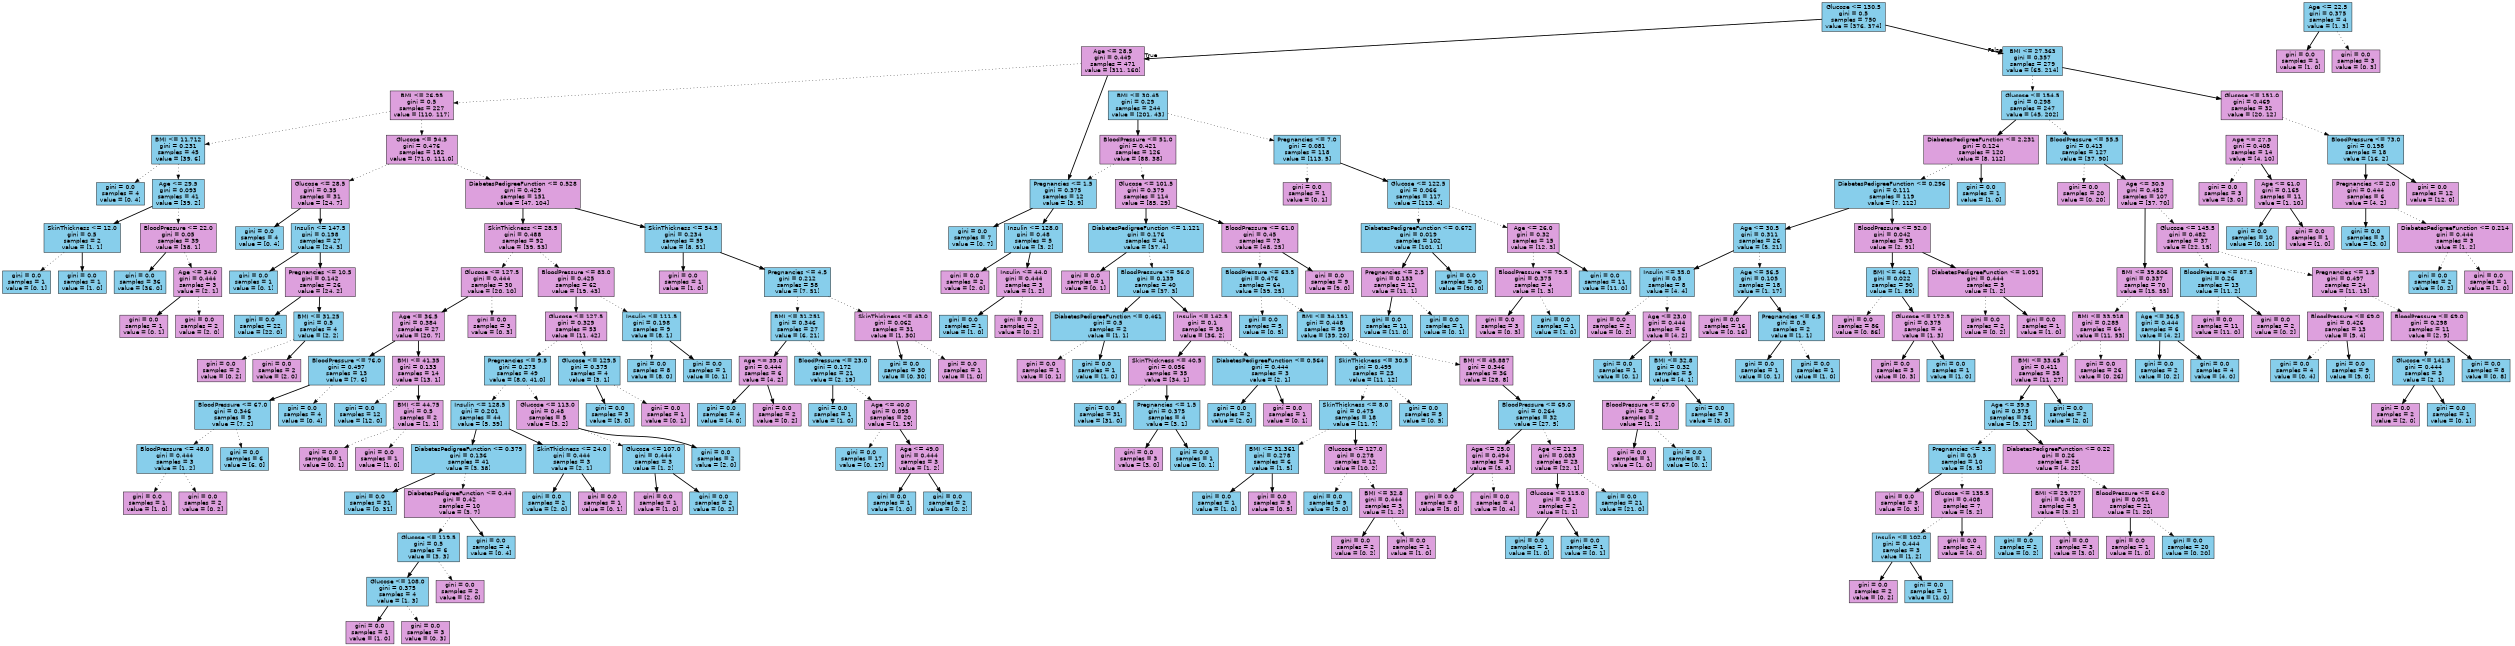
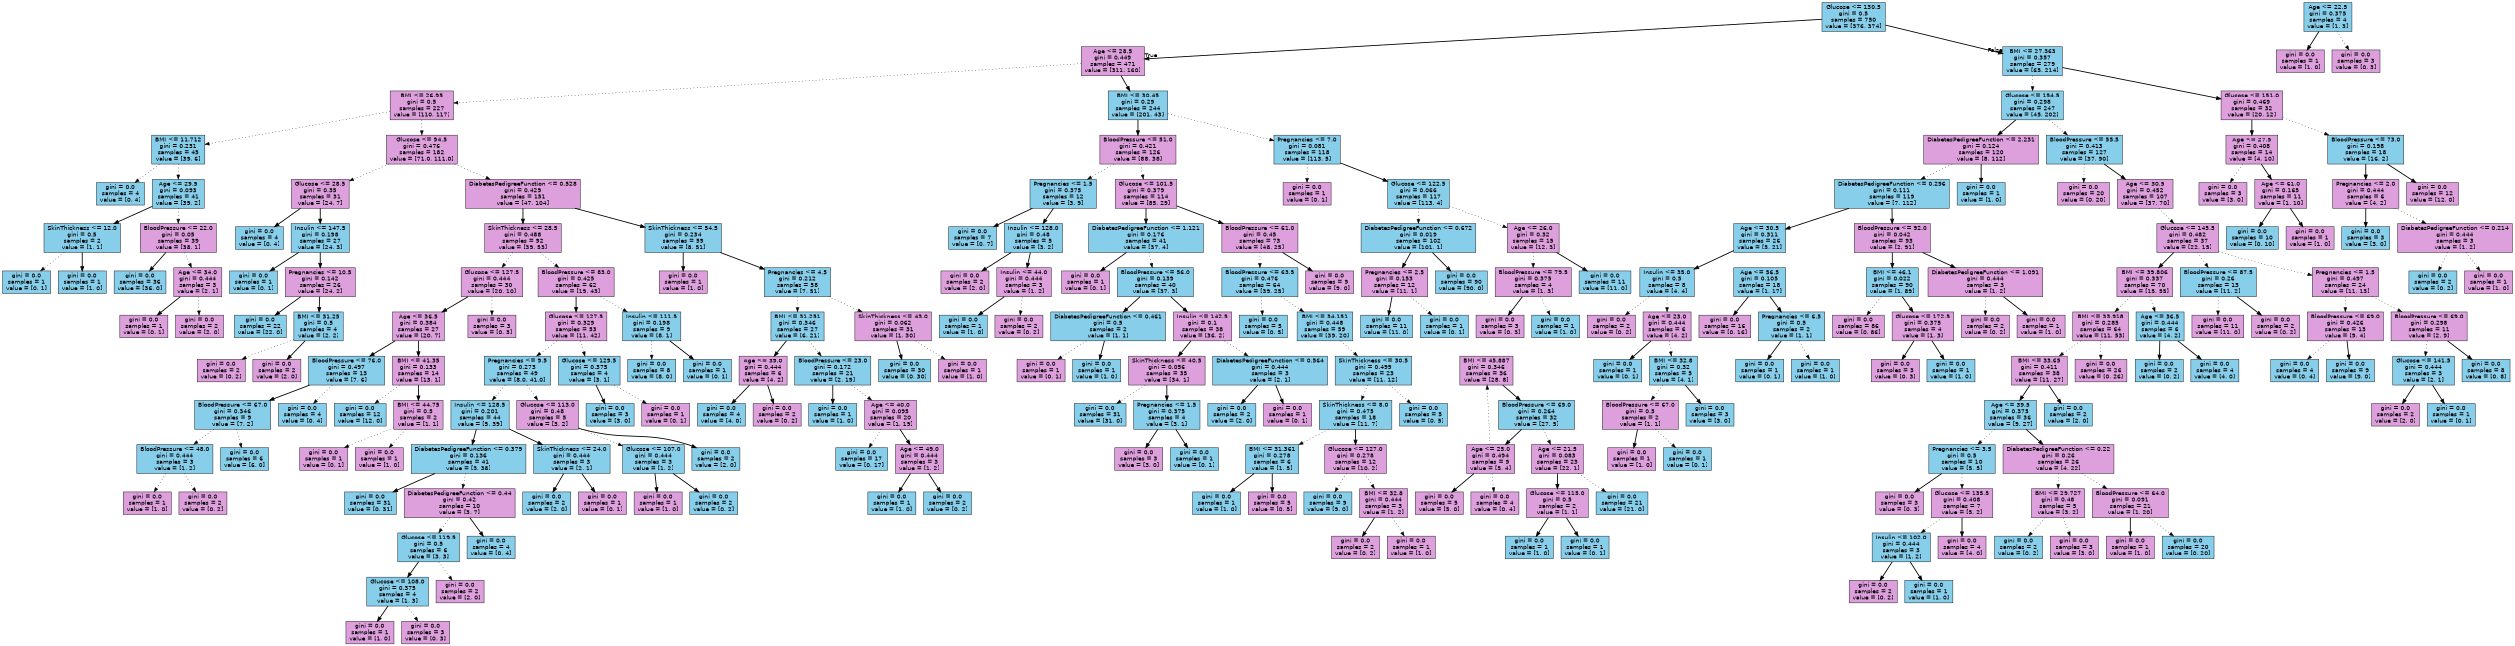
edge "Age <= 28.5 gini = 0.449 samples = 471 value = [311, 160]" -> "Pregnancies <= 1.5 gini = 0.375 samples = 12 value = [3, 9]": now "Age <= 28.5 gini = 0.449 samples = 471 value = [311, 160]" -> "BMI <= 30.45 gini = 0.29 samples = 244 value = [201, 43]"
edge "Glucose <= 151.0 gini = 0.469 samples = 32 value = [20, 12]" -> "Age <= 27.5 gini = 0.408 samples = 14 value = [4, 10]": added
edge "Age <= 30.5 gini = 0.452 samples = 107 value = [37, 70]" -> "BMI <= 39.806 gini = 0.337 samples = 70 value = [15, 55]": now "Glucose <= 145.5 gini = 0.482 samples = 37 value = [22, 15]" -> "BMI <= 39.806 gini = 0.337 samples = 70 value = [15, 55]"
edge "Age <= 30.5 gini = 0.311 samples = 26 value = [5, 21]" -> "Age <= 56.5 gini = 0.105 samples = 18 value = [1, 17]": removed
edge "BMI <= 34.151 gini = 0.448 samples = 59 value = [39, 20]" -> "BMI <= 45.887 gini = 0.346 samples = 36 value = [28, 8]": now "Age <= 25.0 gini = 0.494 samples = 9 value = [5, 4]" -> "BMI <= 45.887 gini = 0.346 samples = 36 value = [28, 8]"
